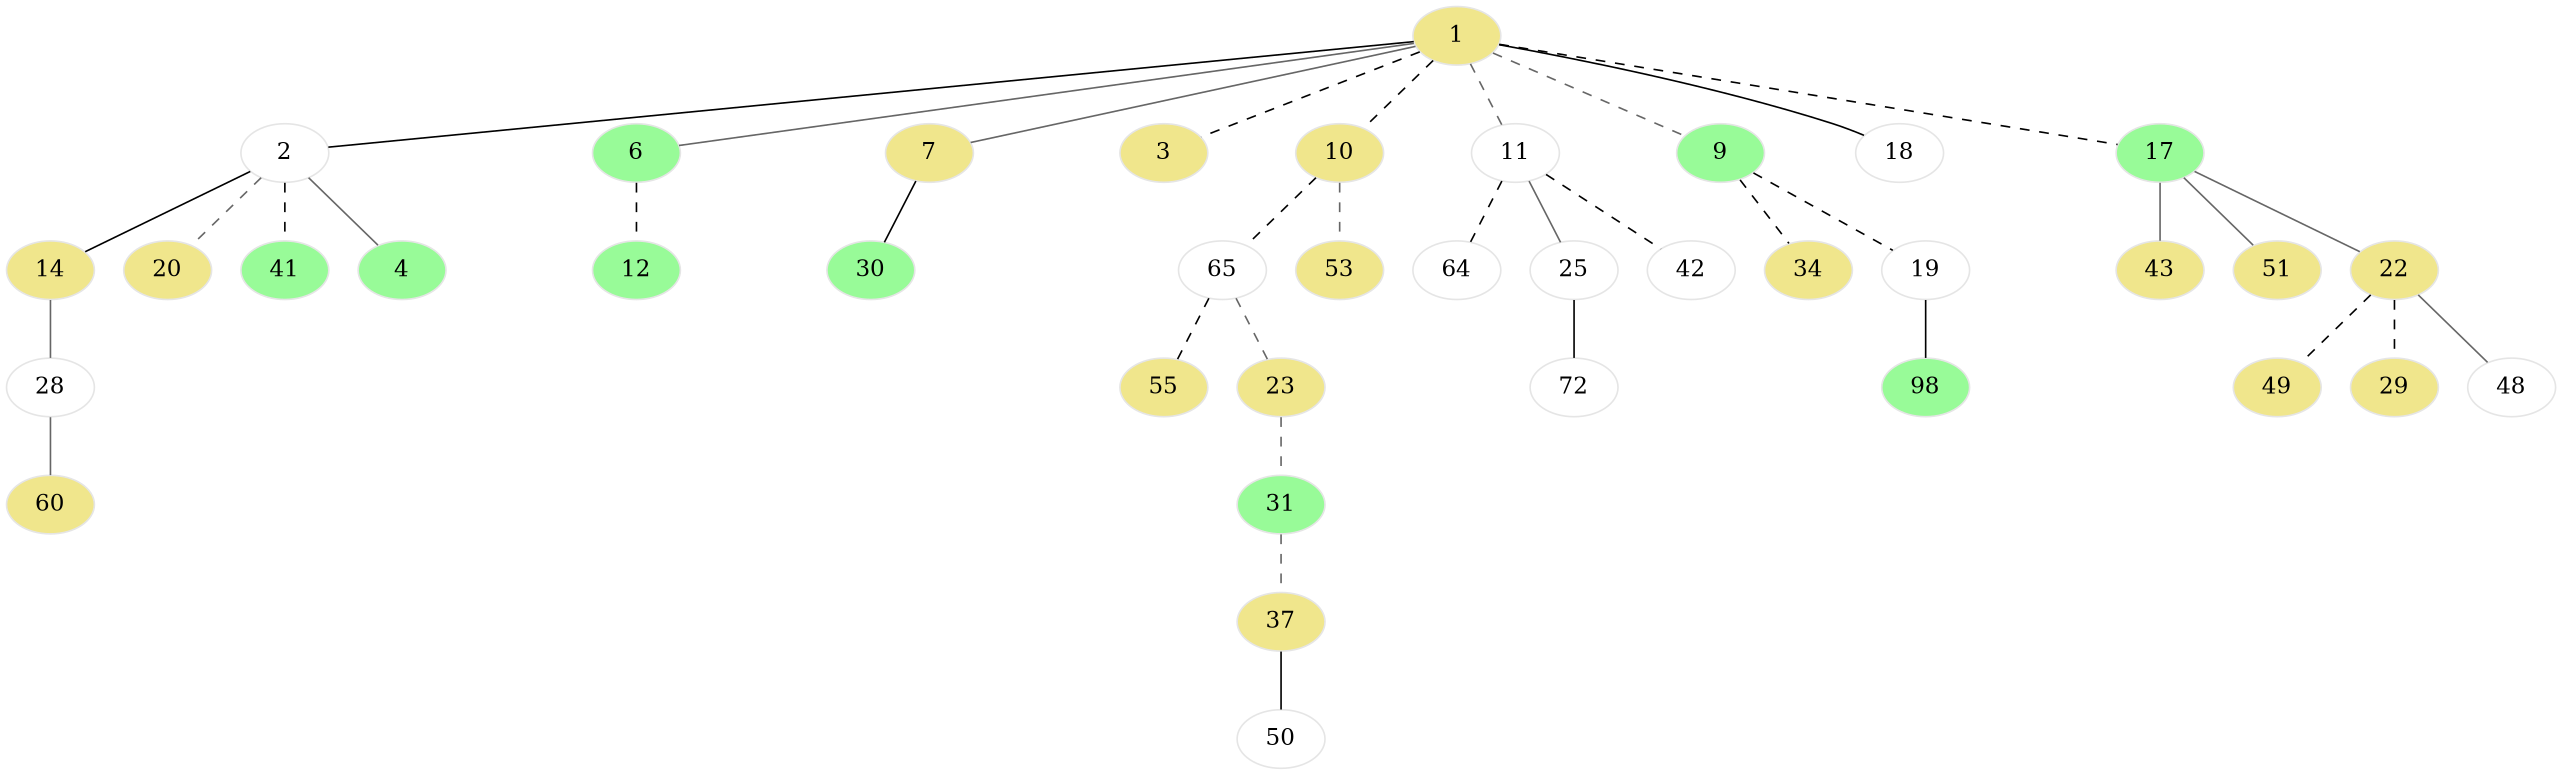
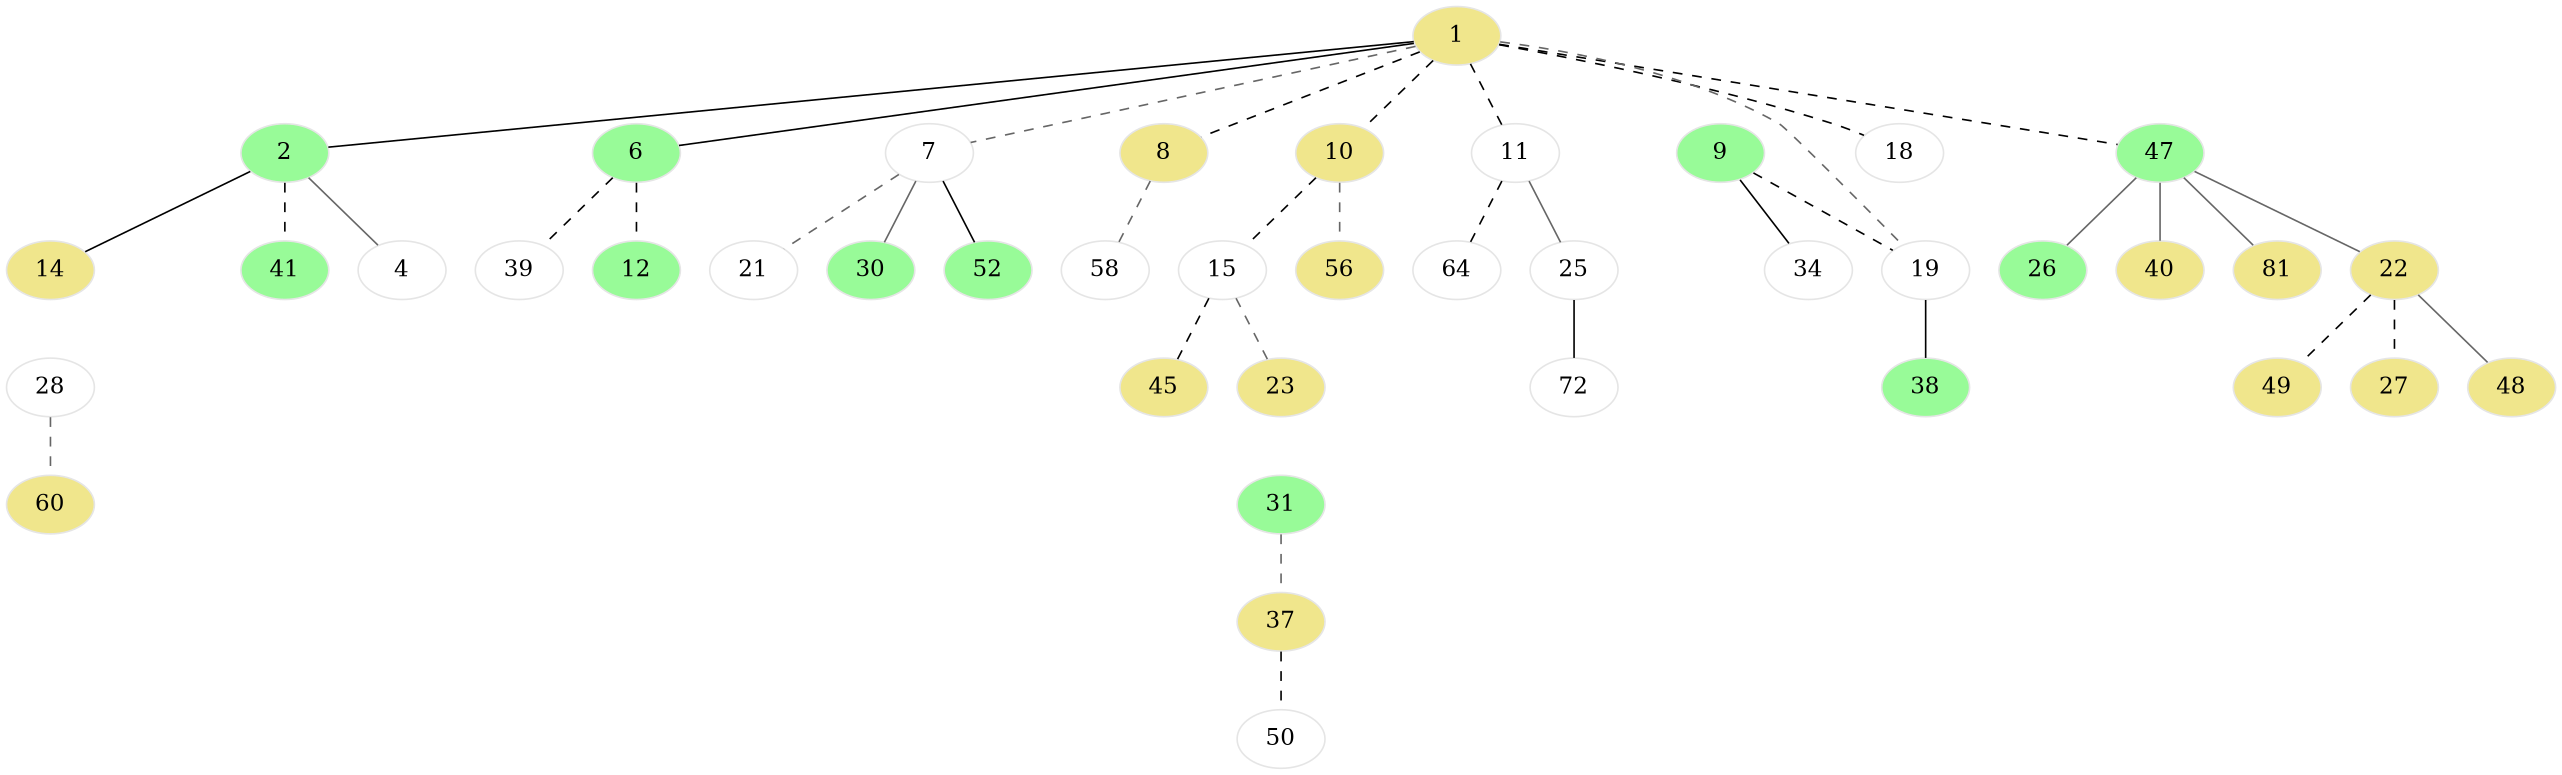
edge "1" -- "18": style solid -> dashed
edge "1" -- "6": color gray40 -> black
edge "1" -- "7": style solid -> dashed
edge "1" -- "11": color gray40 -> black
edge "1" -- "9": now "1" -- "19"
node "2": fillcolor white -> palegreen
node "7": fillcolor khaki -> white
node "3": label "3" -> "8"
node "17": label "17" -> "47"
edge "7" -- "30": color black -> gray40
edge "9" -- "34": style dashed -> solid
node "20": removed
node "4": fillcolor palegreen -> white
node "39": added
node "21": added
node "52": added
node "58": added
node "65": label "65" -> "15"
node "53": label "53" -> "56"
node "42": removed
node "34": fillcolor khaki -> white
node "26": added
node "43": label "43" -> "40"
node "51": label "51" -> "81"
edge "14" -- "28": removed
node "55": label "55" -> "45"
node "98": label "98" -> "38"
node "29": label "29" -> "27"
node "48": fillcolor white -> khaki
edge "28" -- "60": style solid -> dashed
edge "23" -- "31": removed
edge "37" -- "50": style solid -> dashed
